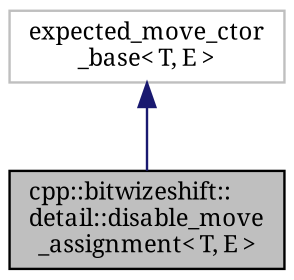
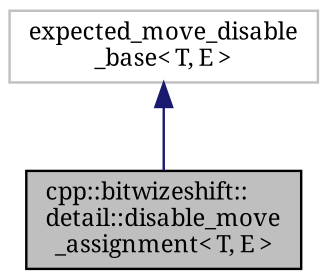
node "expected_move_ctor _base< T, E >": label "expected_move_ctor _base< T, E >" -> "expected_move_disable _base< T, E >"
